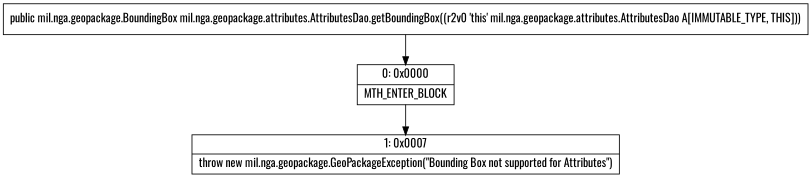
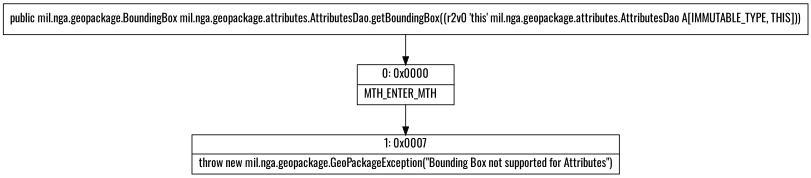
node "0: 0x0000": text "MTH_ENTER_BLOCK" -> "MTH_ENTER_MTH"
